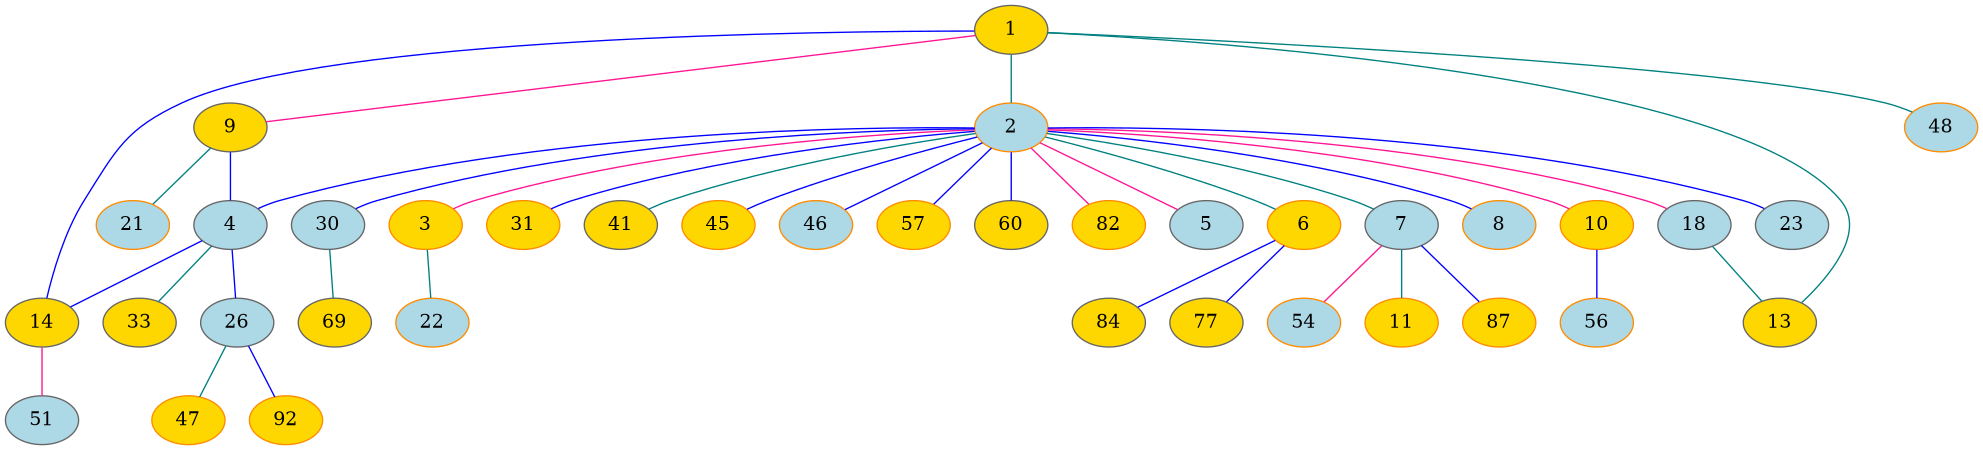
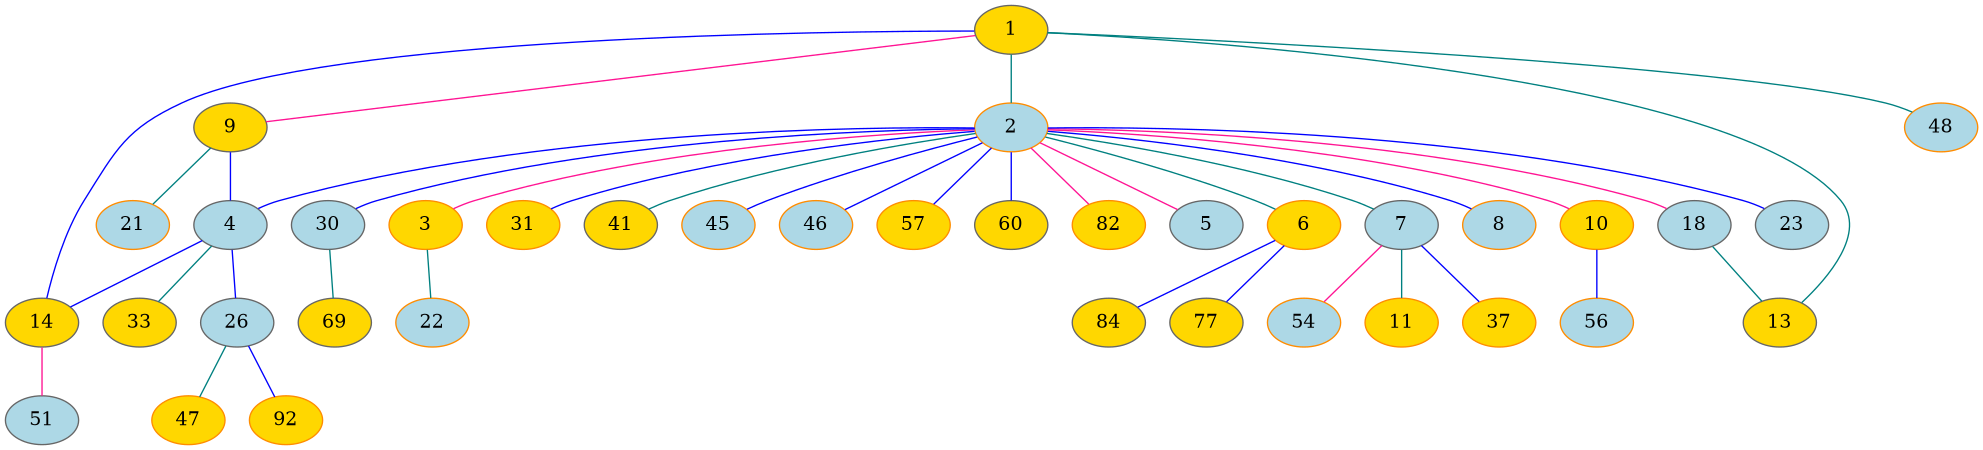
node "45": fillcolor gold -> lightblue
node "87": label "87" -> "37"
